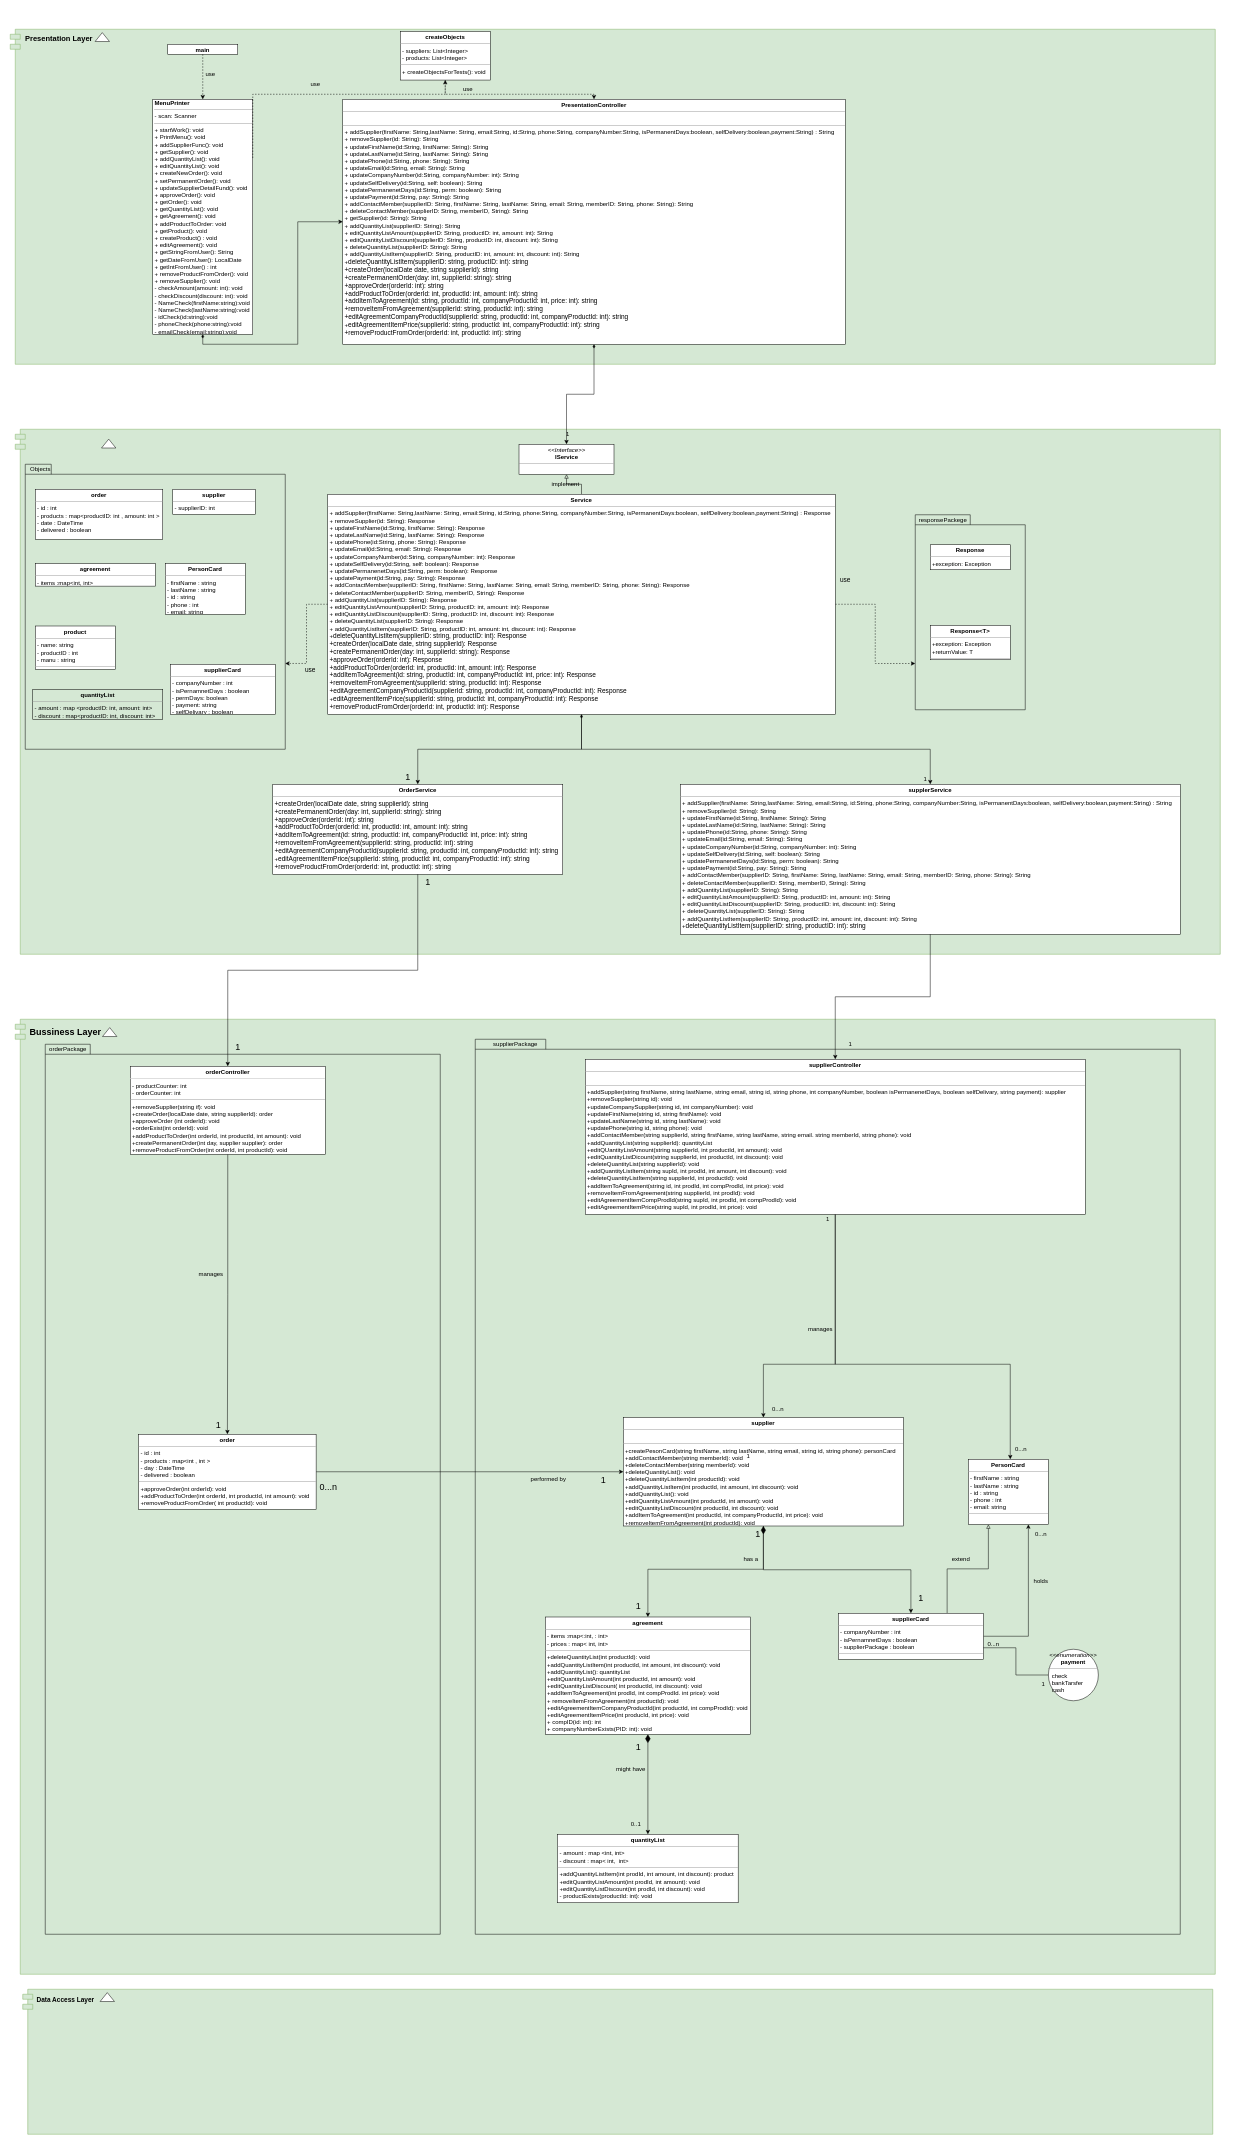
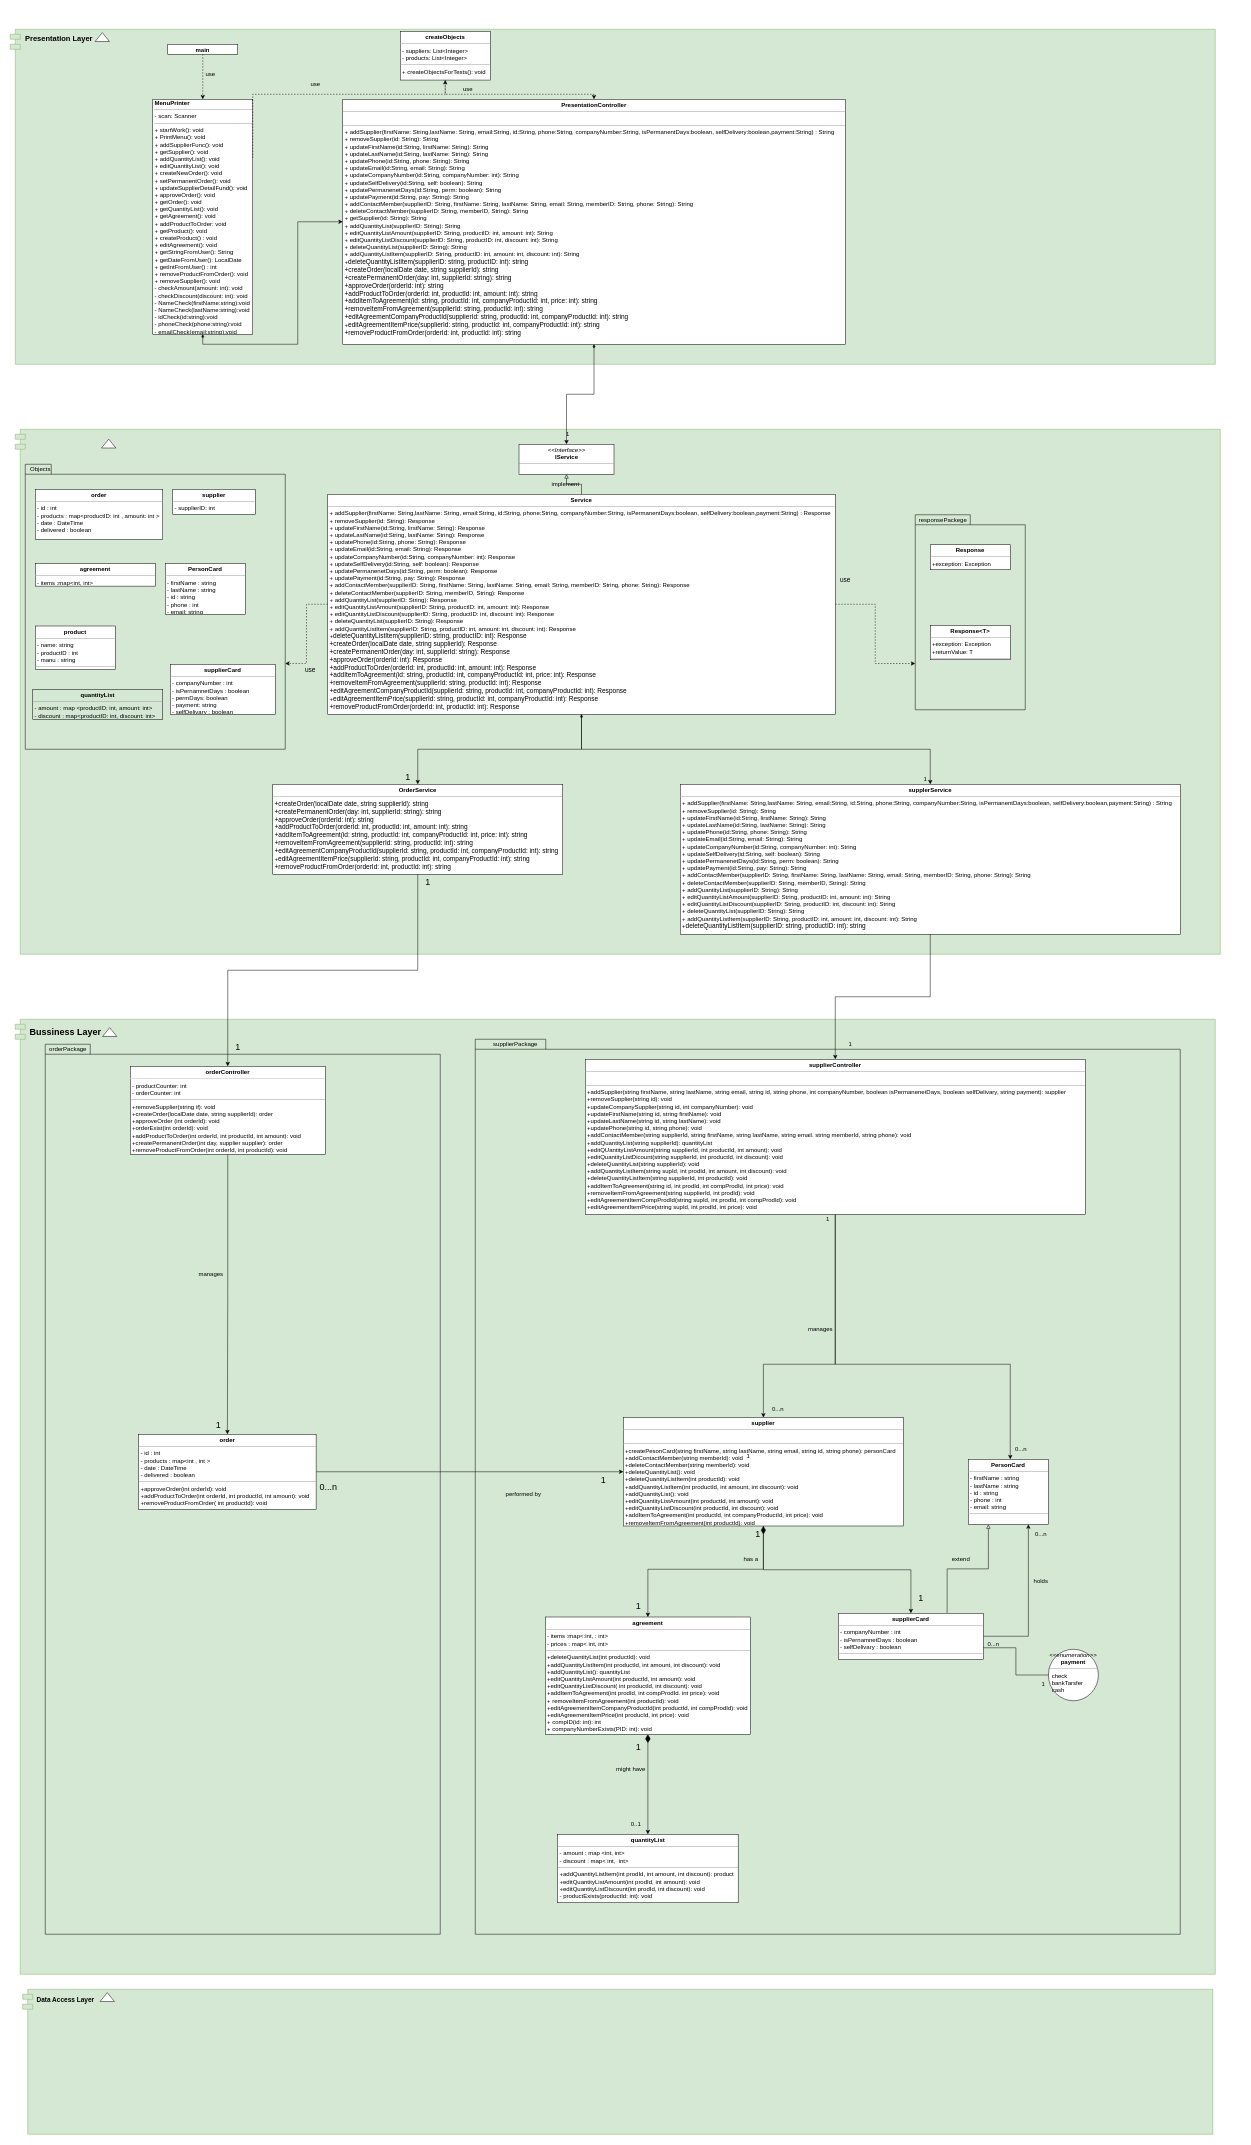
node "order - id : int - products : map<int , int > - day : DateTime - delivered : boolean +approveOrder(int orderId): void +addProductToOrder(int orderId, int productId, int amount): void +removeProductFromOrder( int productId): void": label "order - id : int - products : map<int , int > - day : DateTime - delivered : boolean +approveOrder(int orderId): void +addProductToOrder(int orderId, int productId, int amount): void +removeProductFromOrder( int productId): void" -> "order - id : int - products : map<int , int > - date : DateTime - delivered : boolean +approveOrder(int orderId): void +addProductToOrder(int orderId, int productId, int amount): void +removeProductFromOrder( int productId): void"
node "performed by": moved (548, 1479) -> (523, 1494)
node "supplierCard - companyNumber : int - isPernamnetDays : boolean - supplierPackage : boolean": label "supplierCard - companyNumber : int - isPernamnetDays : boolean - supplierPackage : boolean" -> "supplierCard - companyNumber : int - isPernamnetDays : boolean - selfDelivary : boolean"
